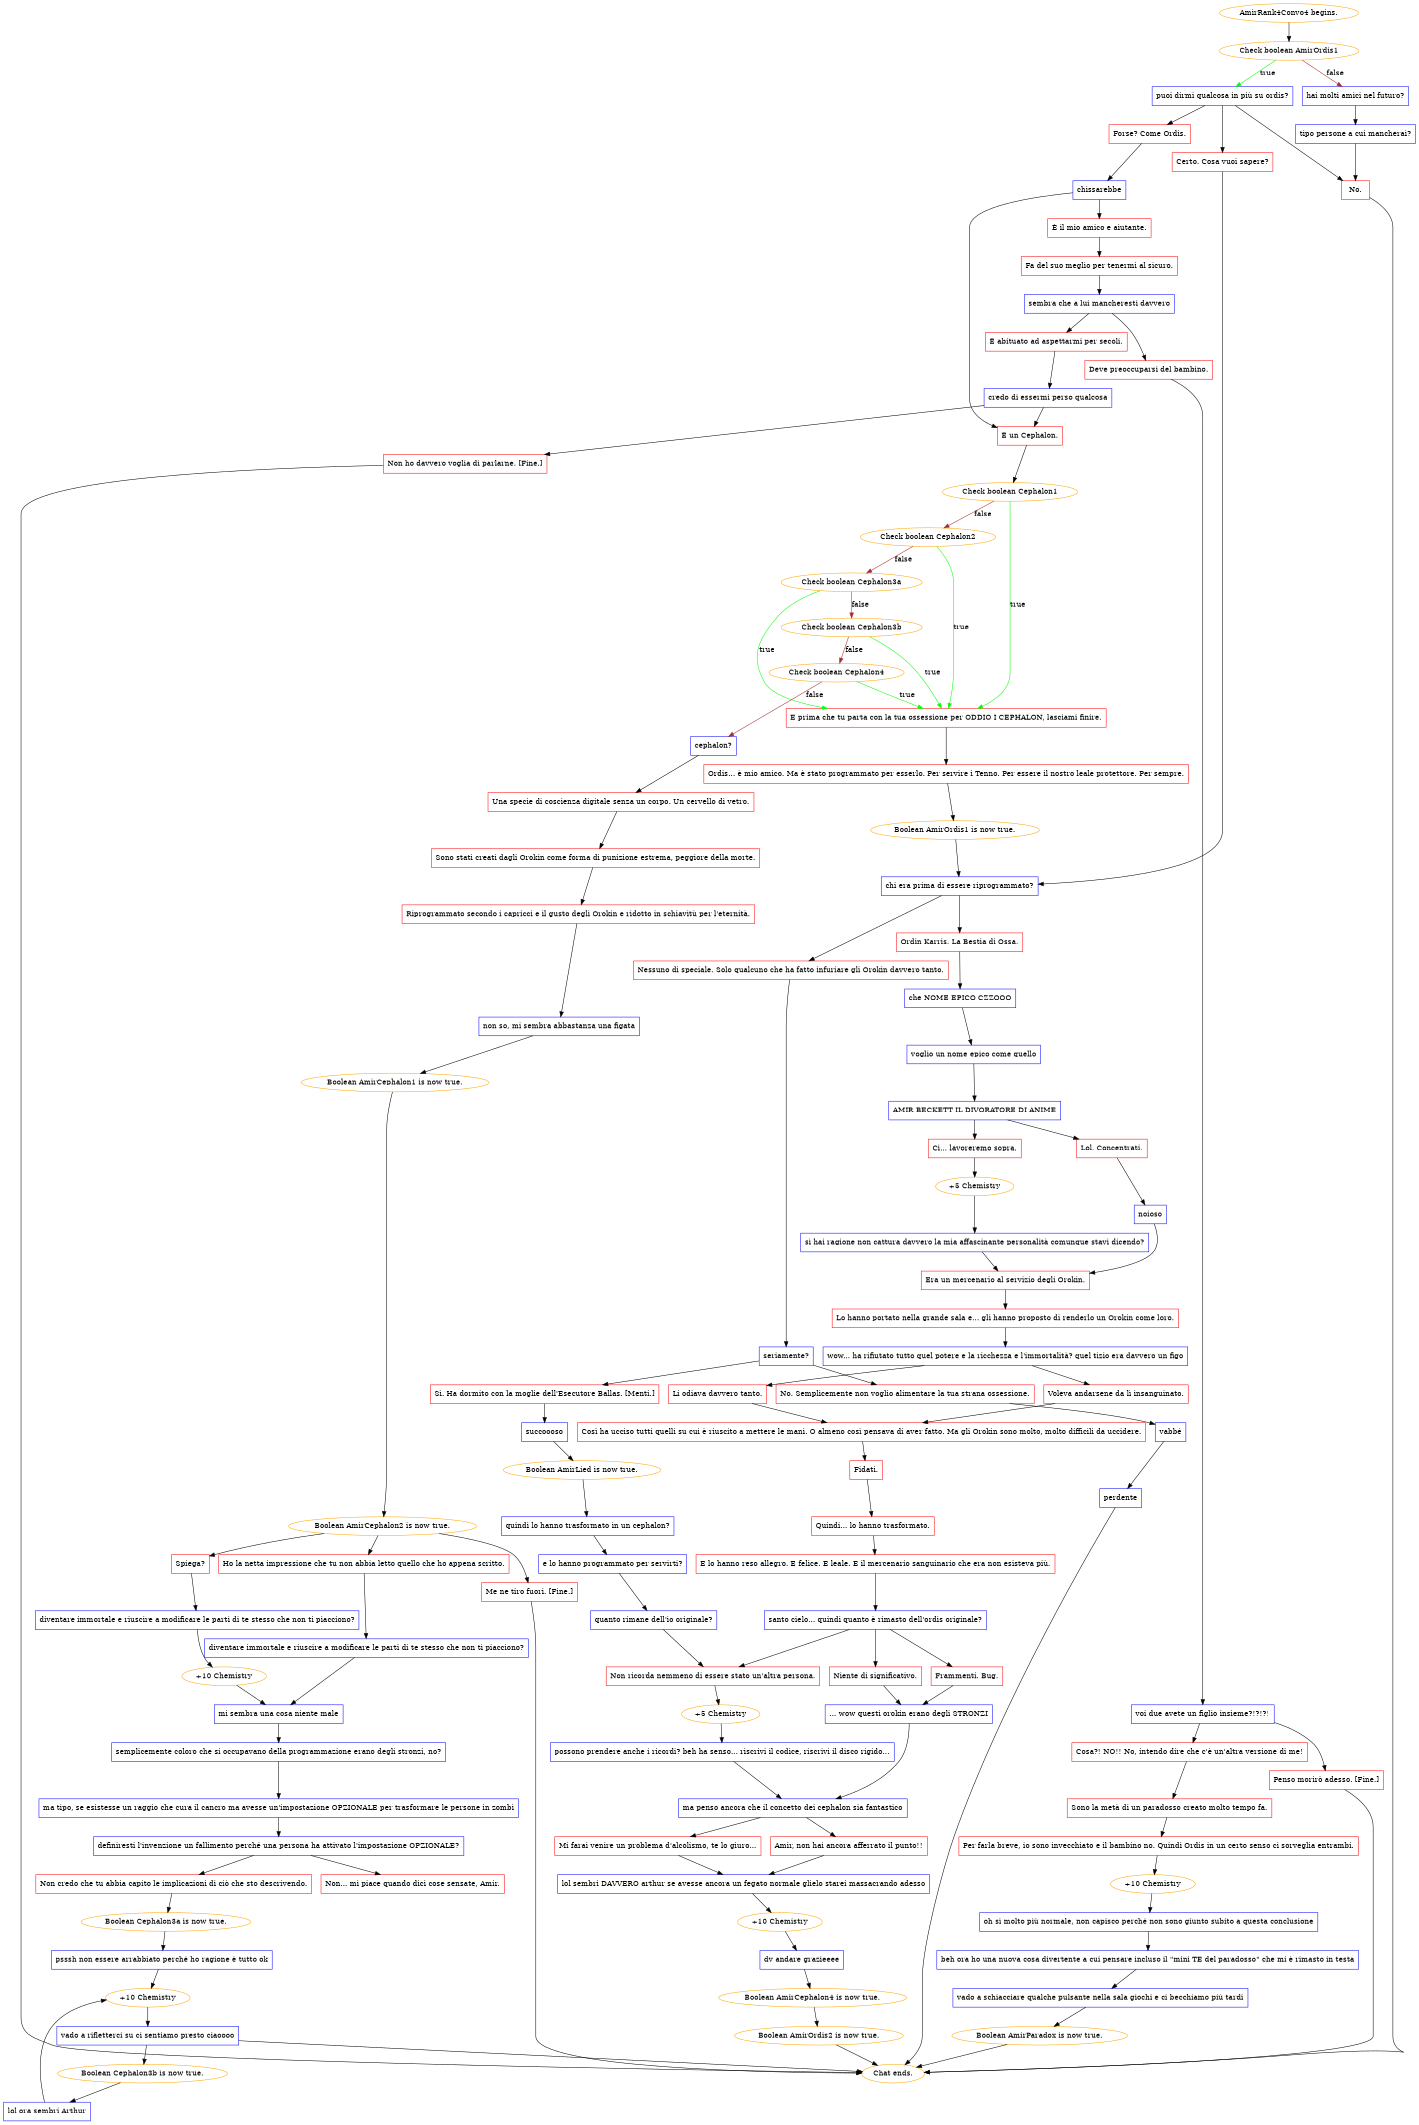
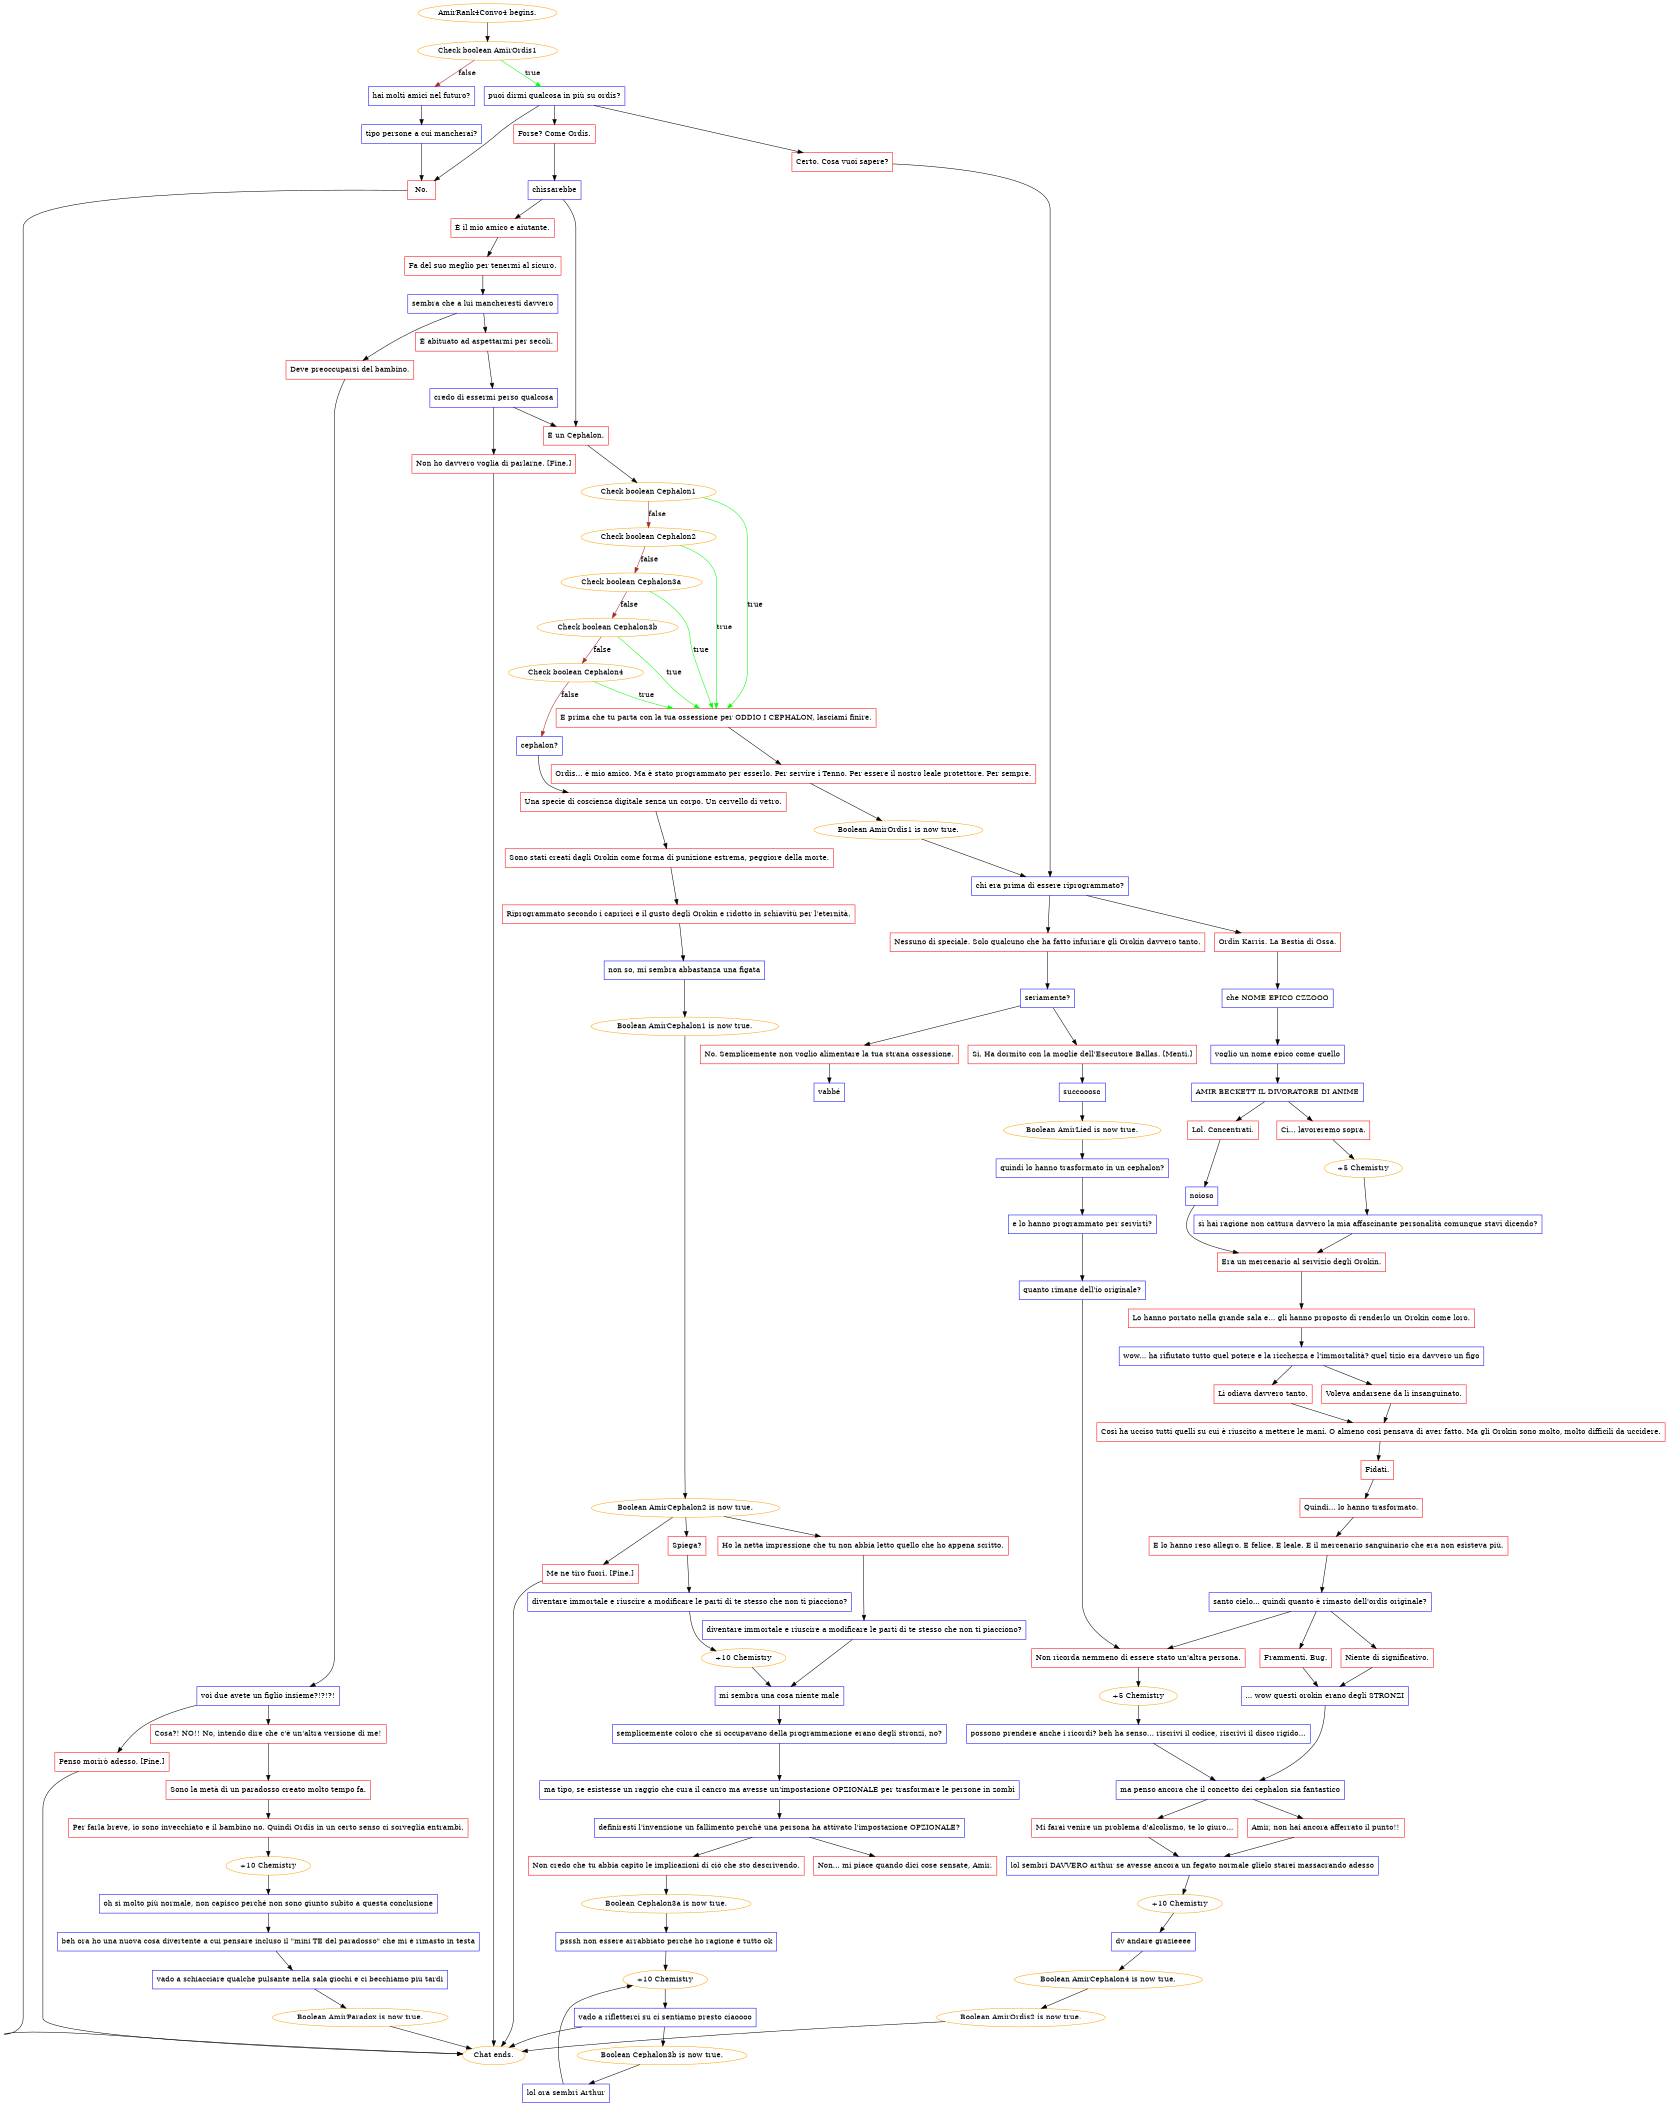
node "perdente": removed
